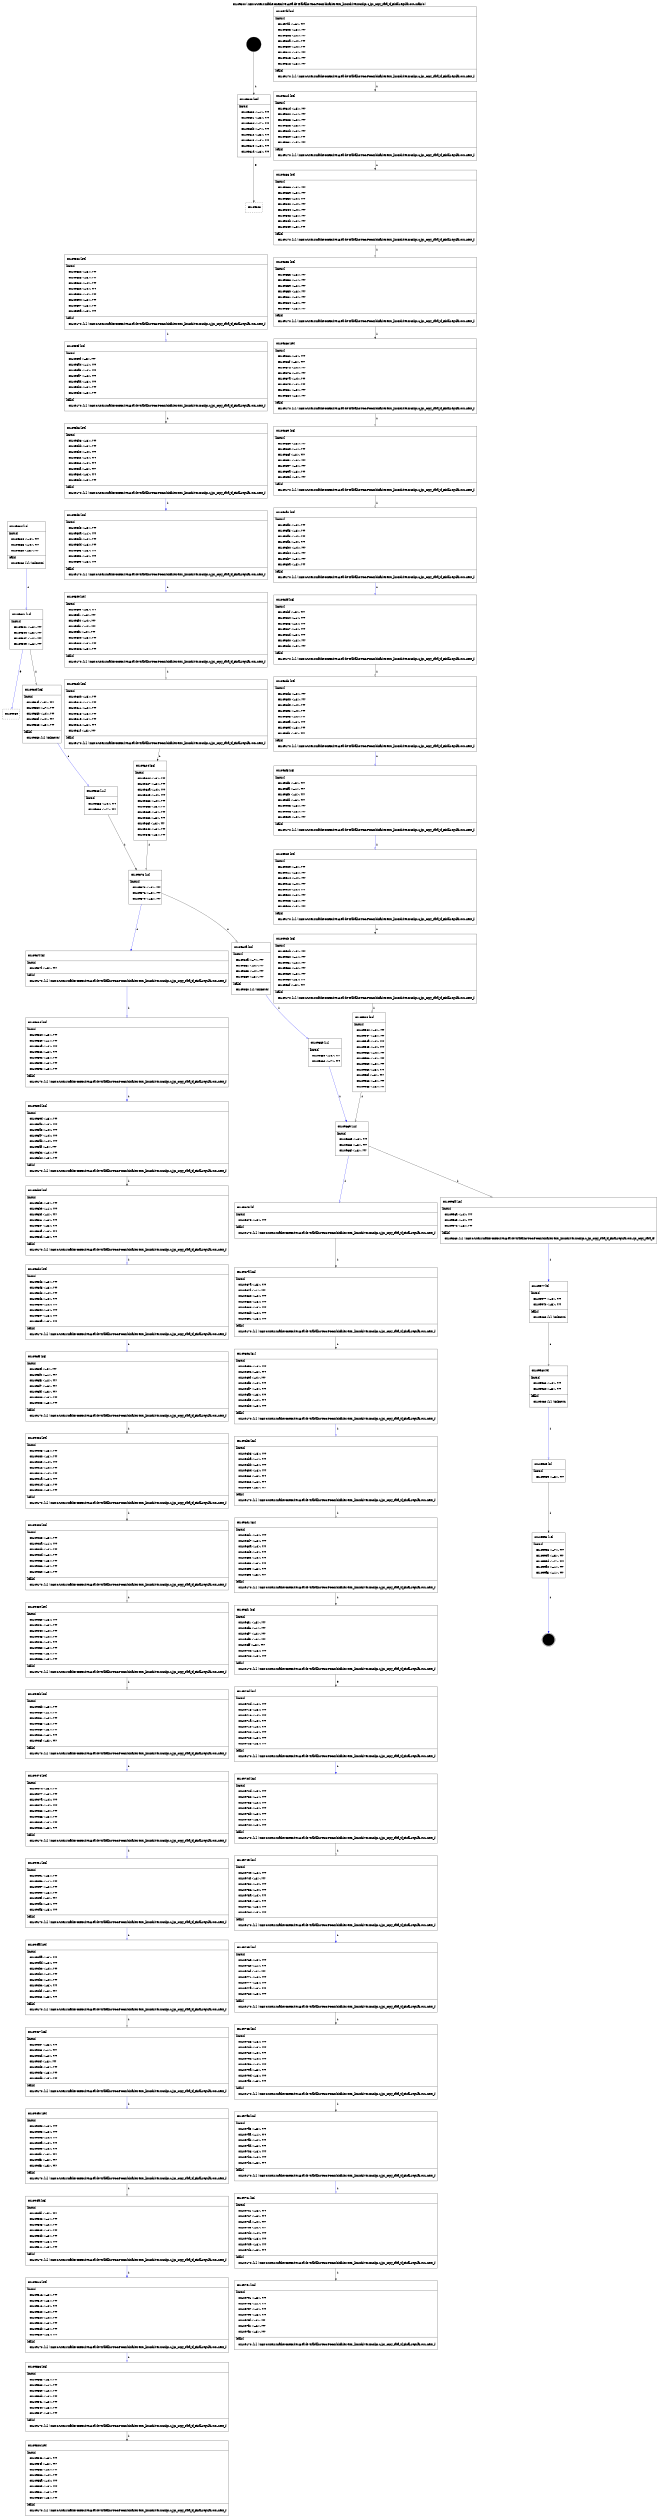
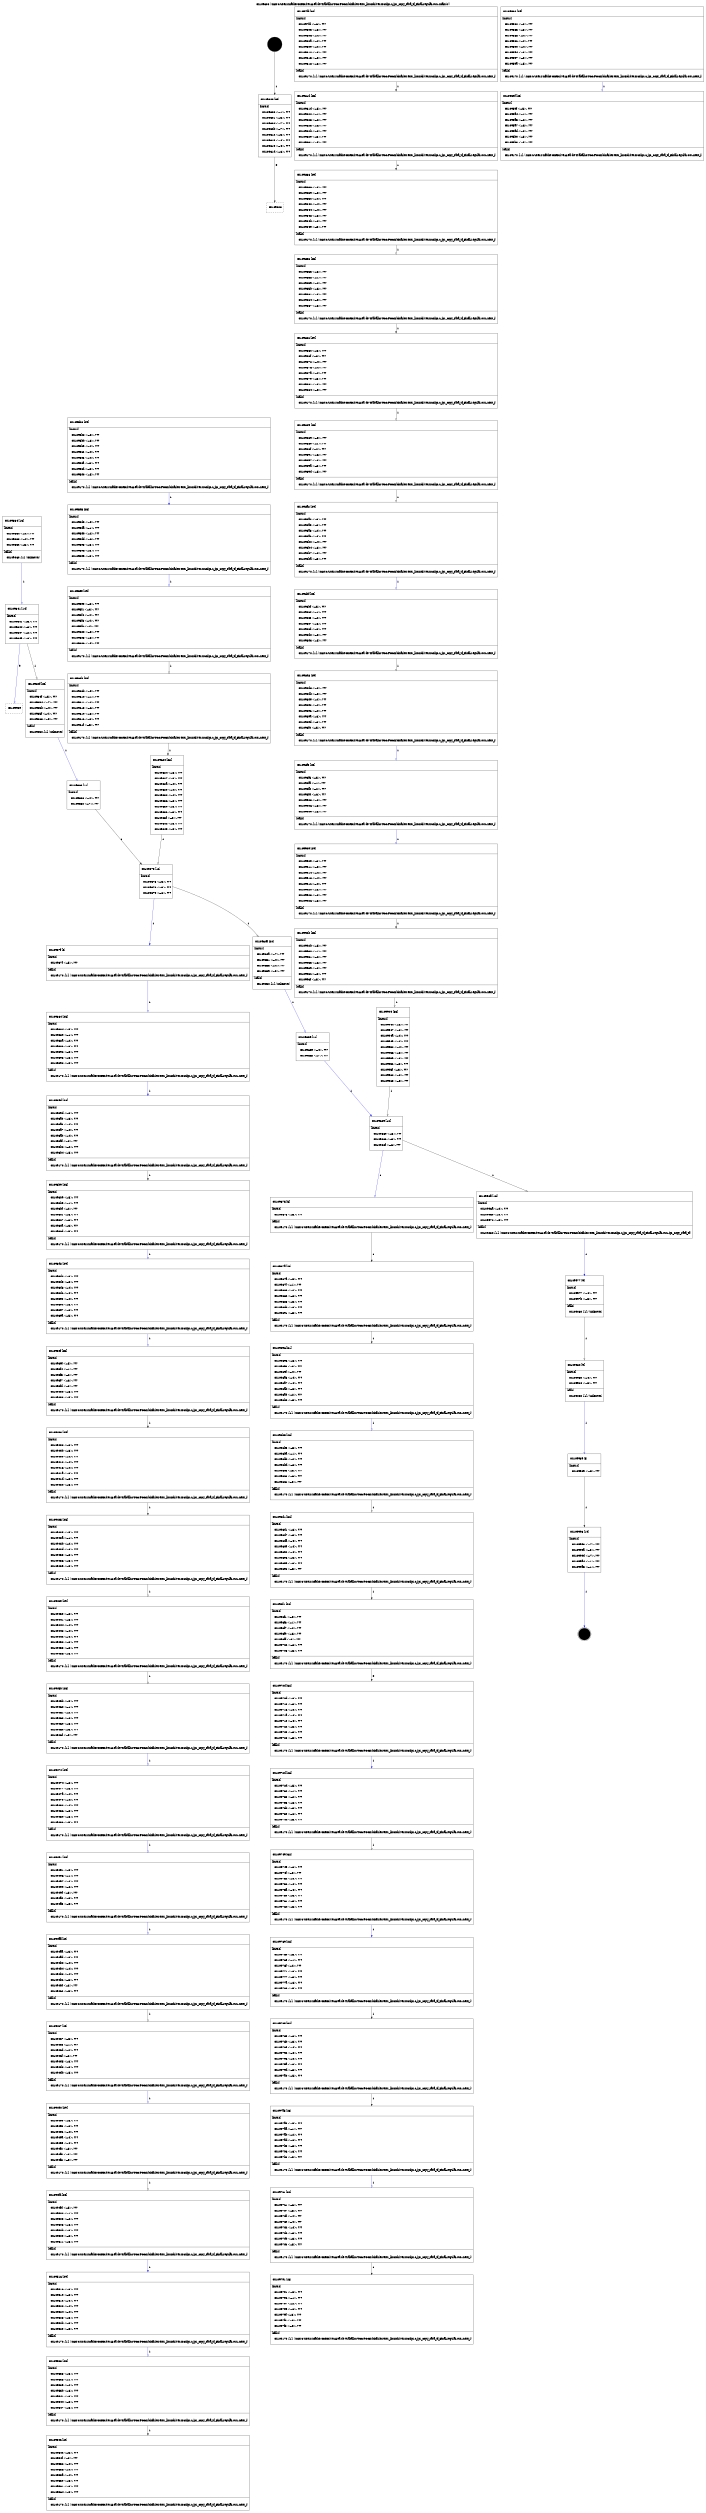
edge "0x10959f [25]" -> "0x1095b8 [29]": removed, label "1"
